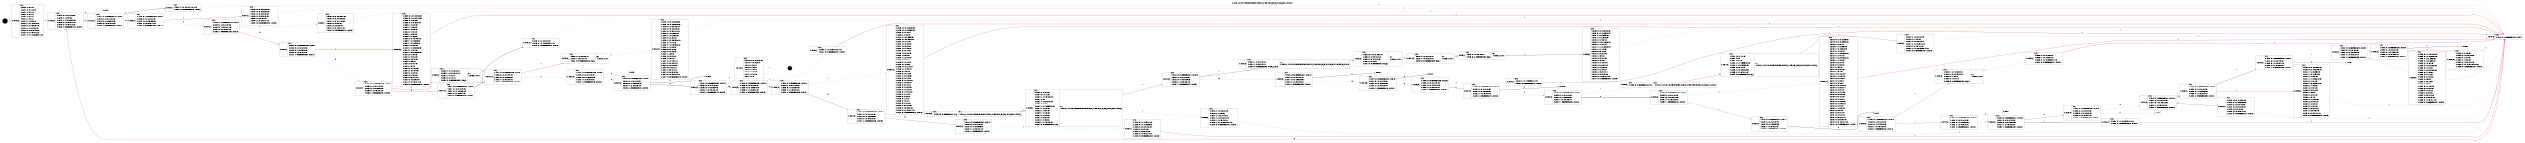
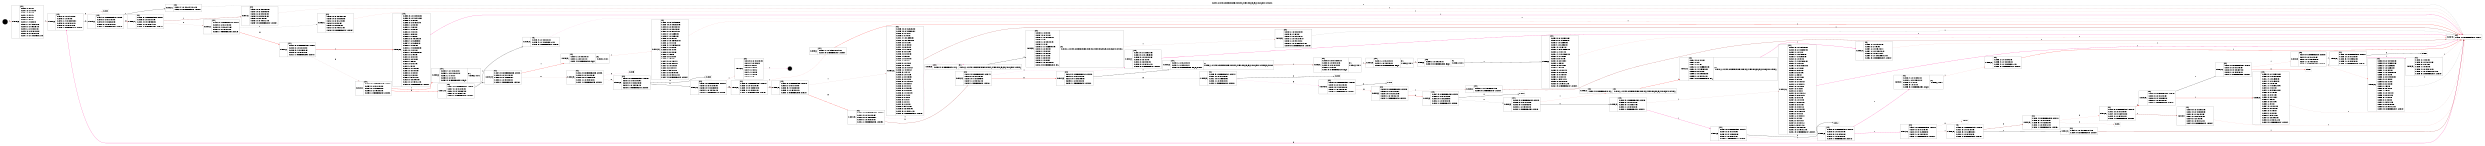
edge "0x401d85 [52]" -> "0x401943 [25]": now "0x40192a [25]" -> "0x401943 [25]"
